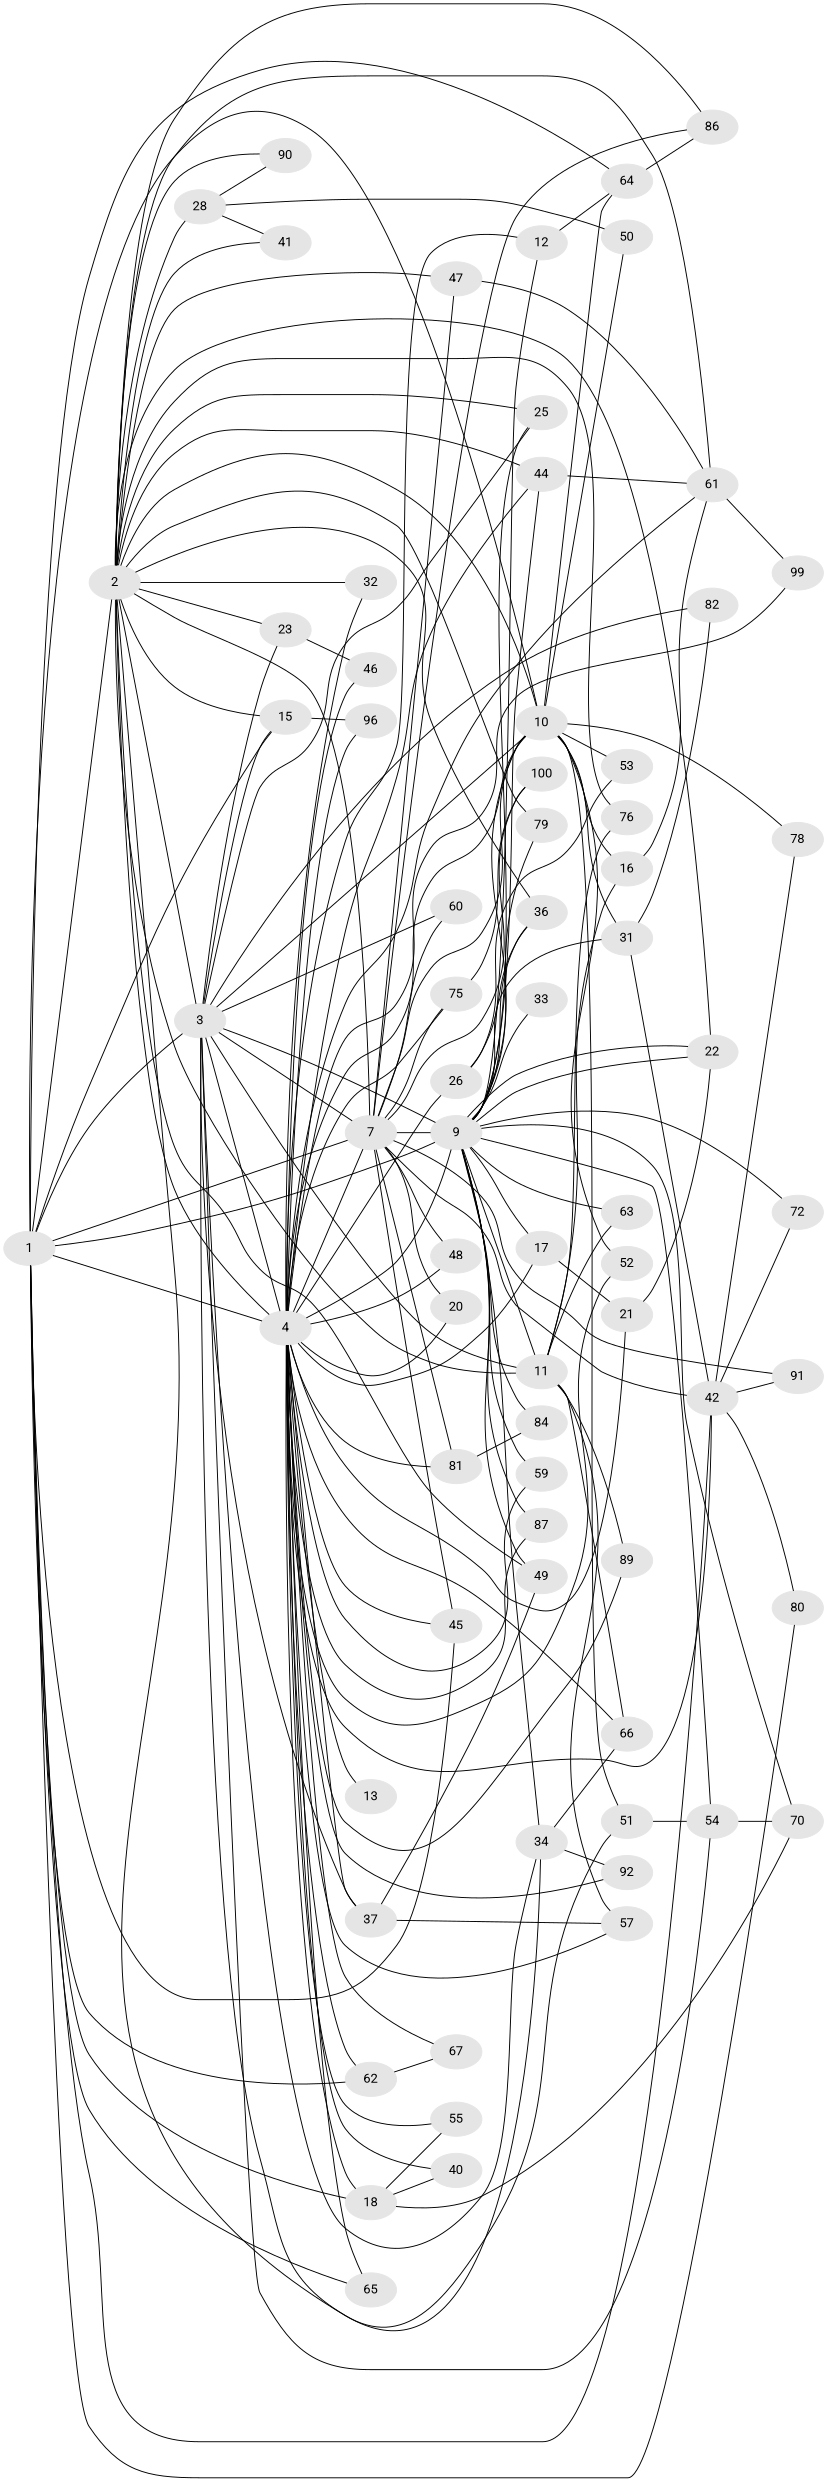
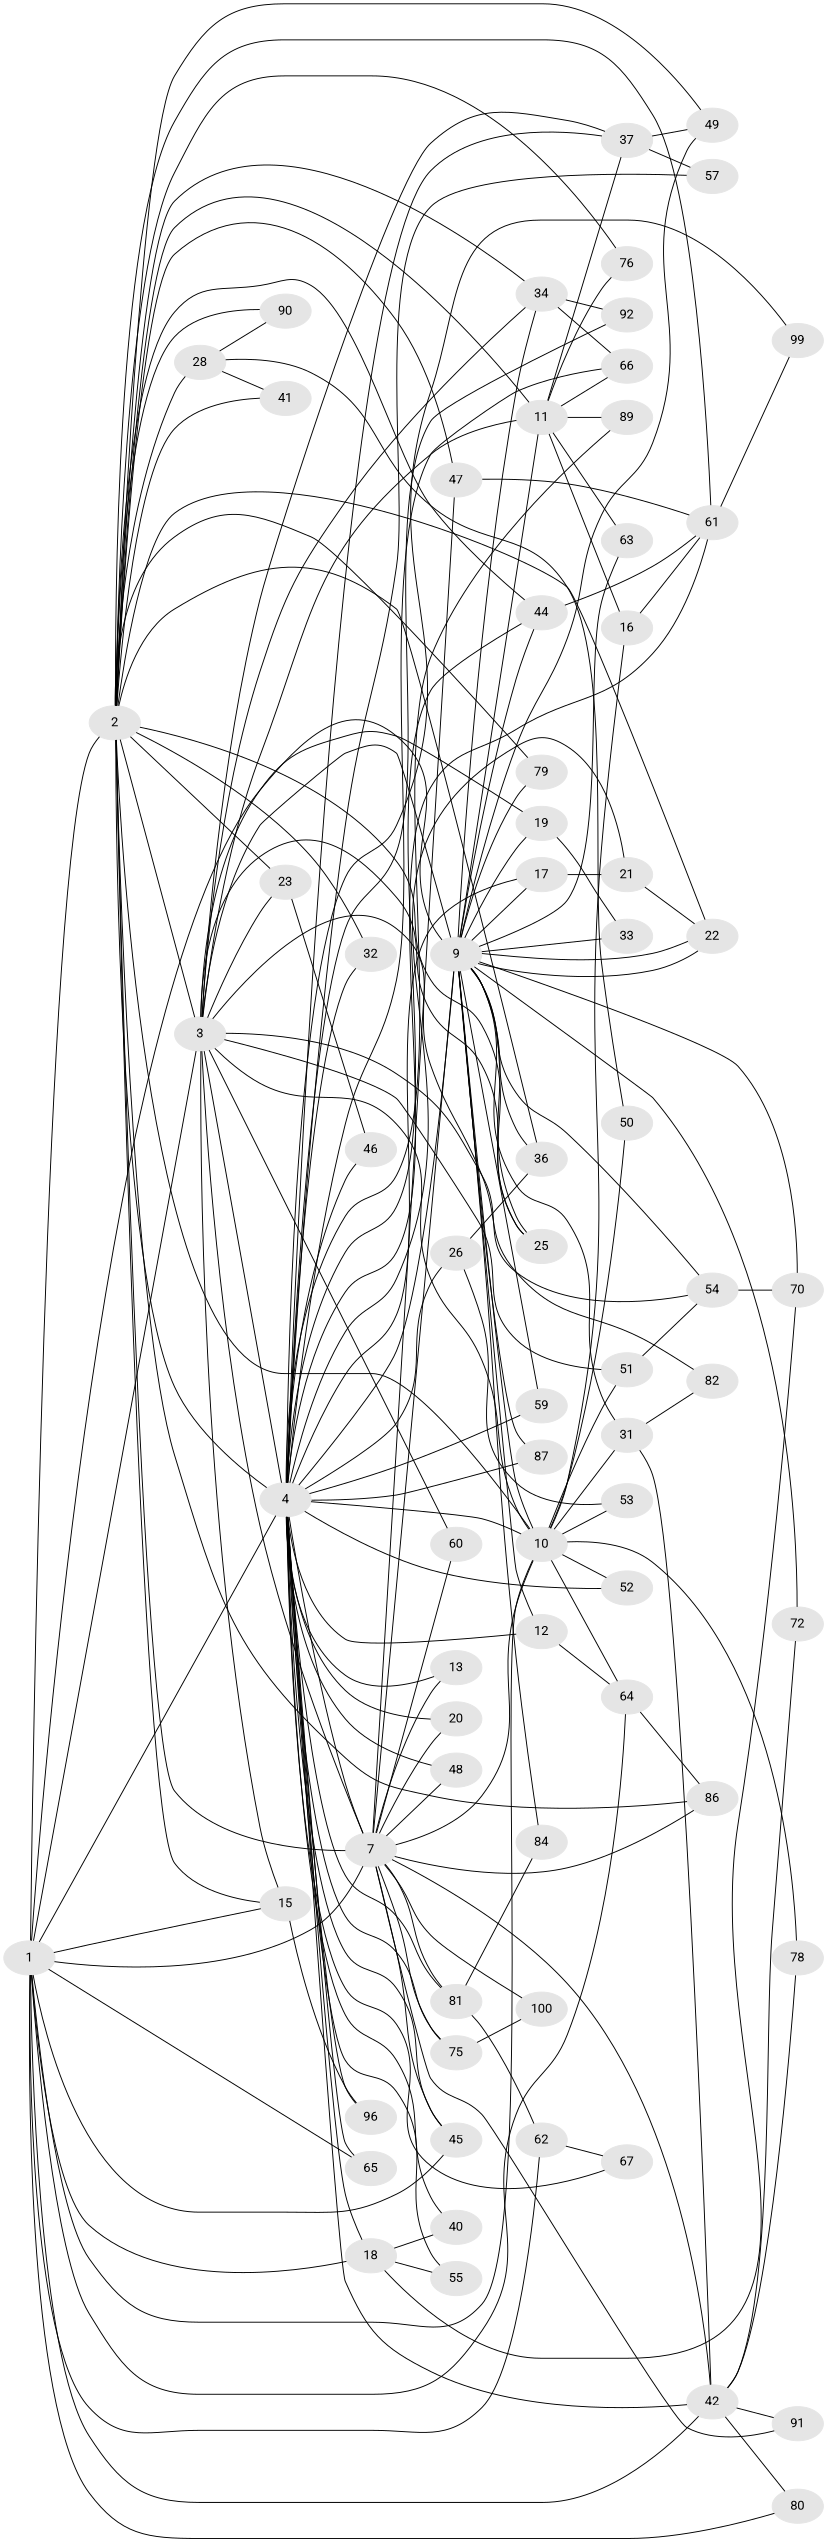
node "19": added
edge "11" -- "57": now "11" -- "37"
edge "4" -- "62": now "81" -- "62"
edge "13" -- "7": added
